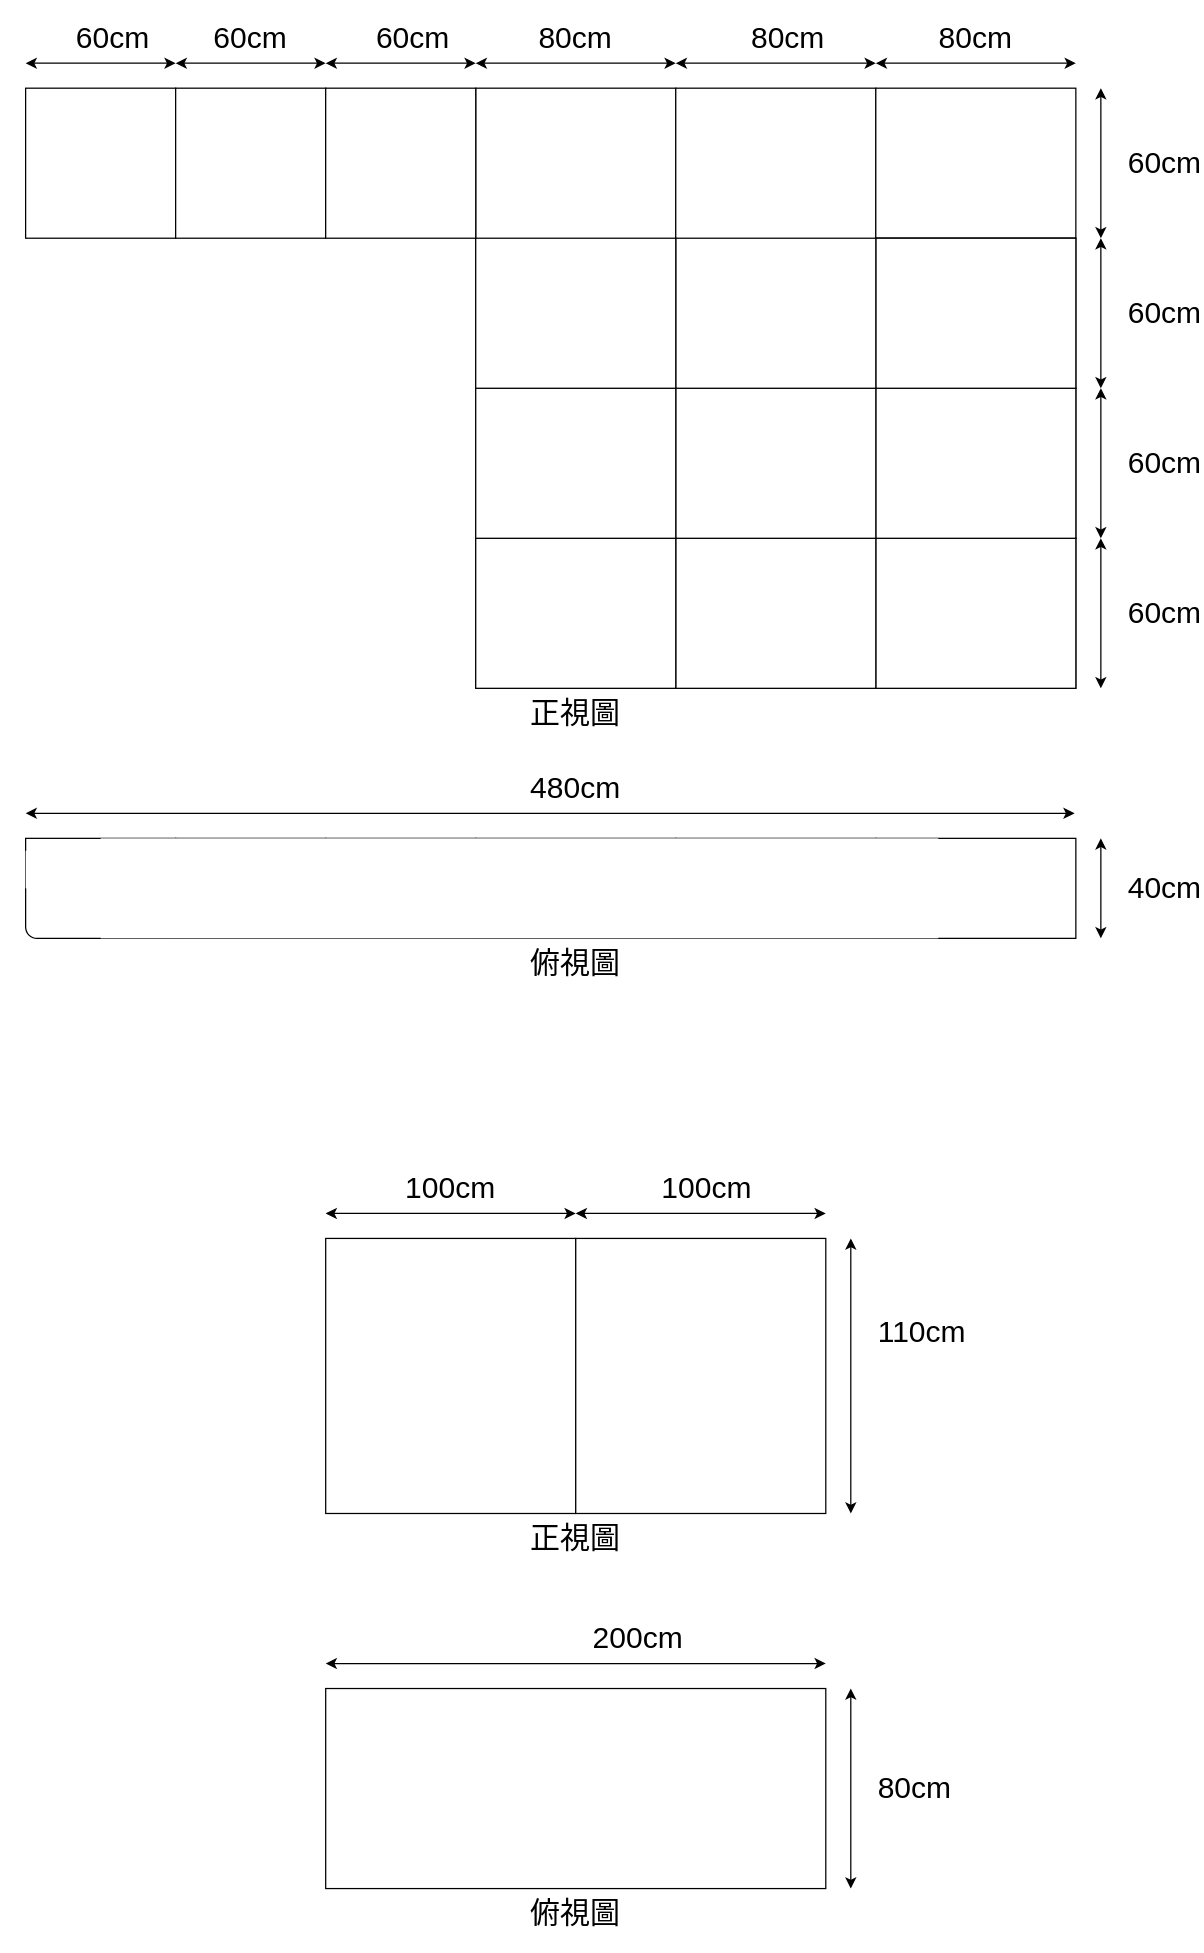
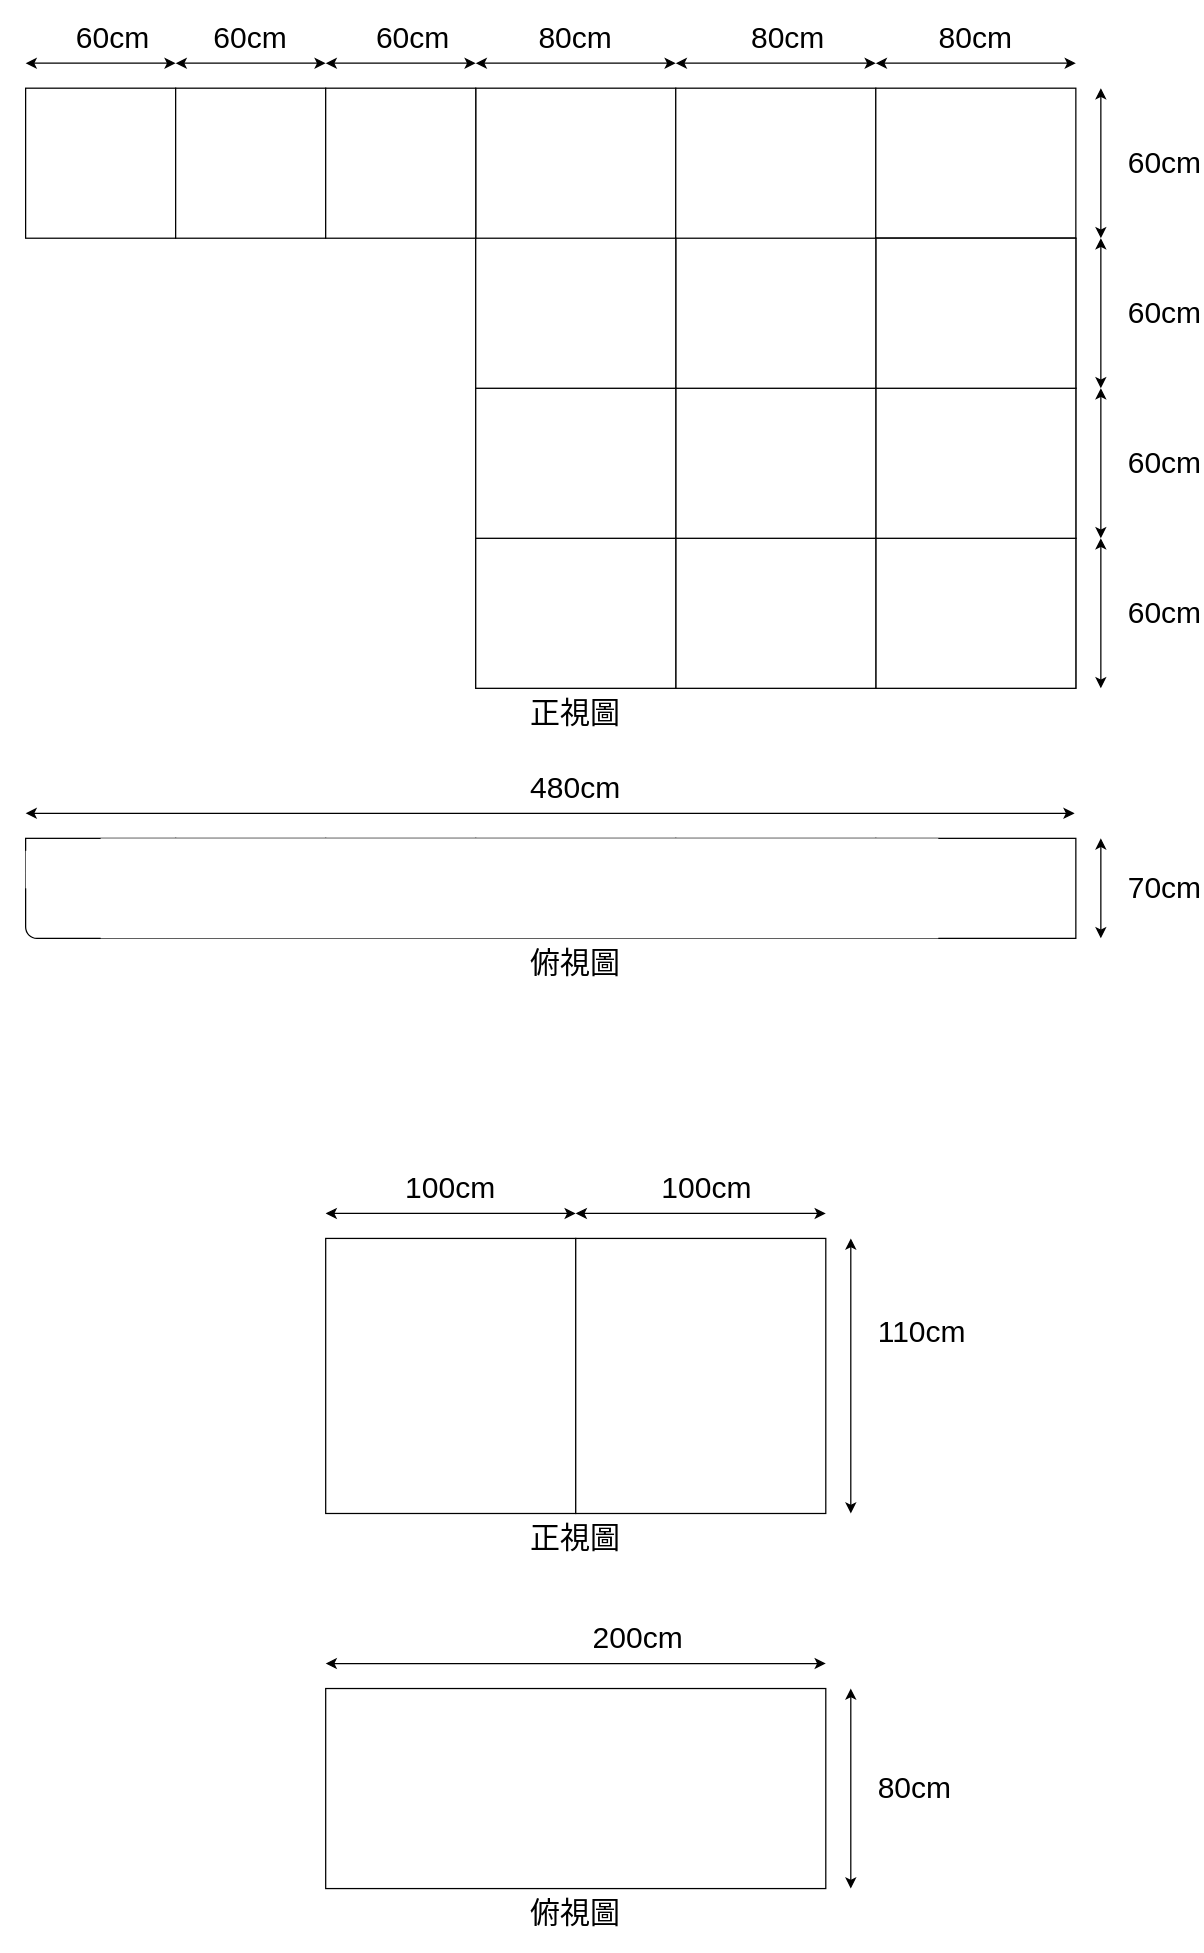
node "40cm": label "40cm" -> "70cm"
